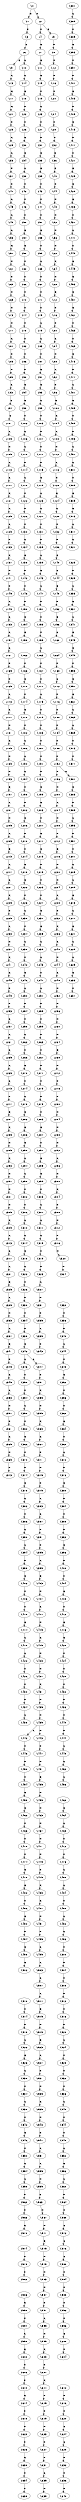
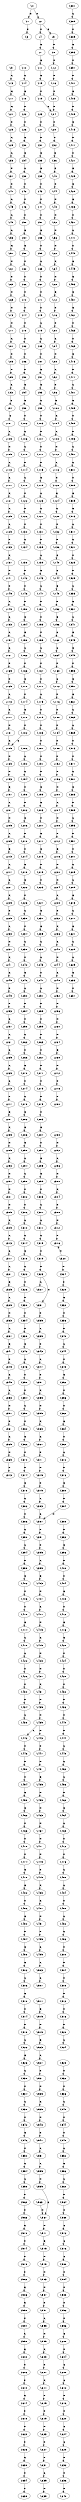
node "S6": removed
edge "S19" -> "S23": now "S19" -> "S24"
edge "S20" -> "S24": added, label "T"
edge "S134" -> "S138": removed, label "G"
edge "S521" -> "S525": added, label "A"
edge "S158" -> "S162": added, label "C"
edge "S160" -> "S664": added, label "C"
edge "S182" -> "S186": now "S182" -> "S185"
edge "S192" -> "S581": now "S577" -> "S581"
edge "S223" -> "S227": removed, label "T"
node "S284": removed
edge "S316" -> "S320": reversed
node "S328": added
edge "S327" -> "S331": now "S323" -> "S331"
edge "S342" -> "S347": now "S343" -> "S347"
edge "S384" -> "S388": now "S384" -> "S387"
edge "S456" -> "S460": added, label "A"
node "S506": added
edge "S507" -> "S511": removed, label "C"
edge "S524" -> "S528": removed, label "A"
edge "S559" -> "S563": now "S559" -> "S567"
edge "S570" -> "S574": added, label "A"
edge "S582" -> "S586": added, label "G"
node "S608": added
